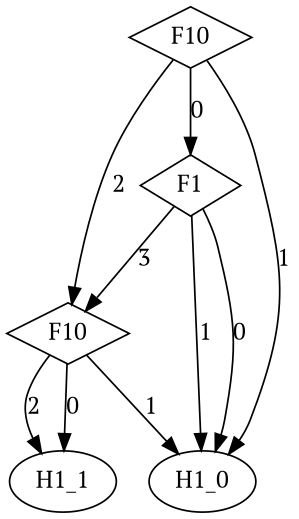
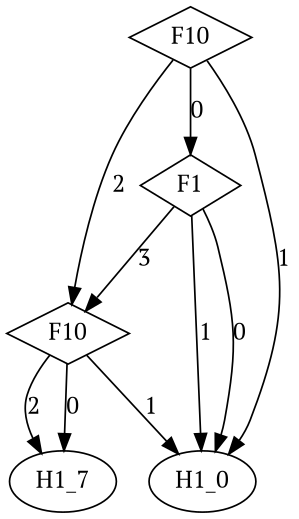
node "H1_1": label "H1_1" -> "H1_7"
